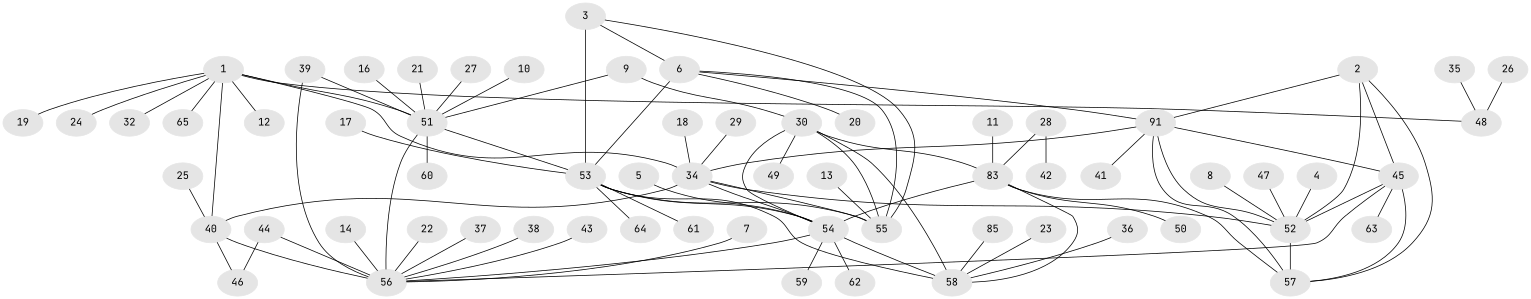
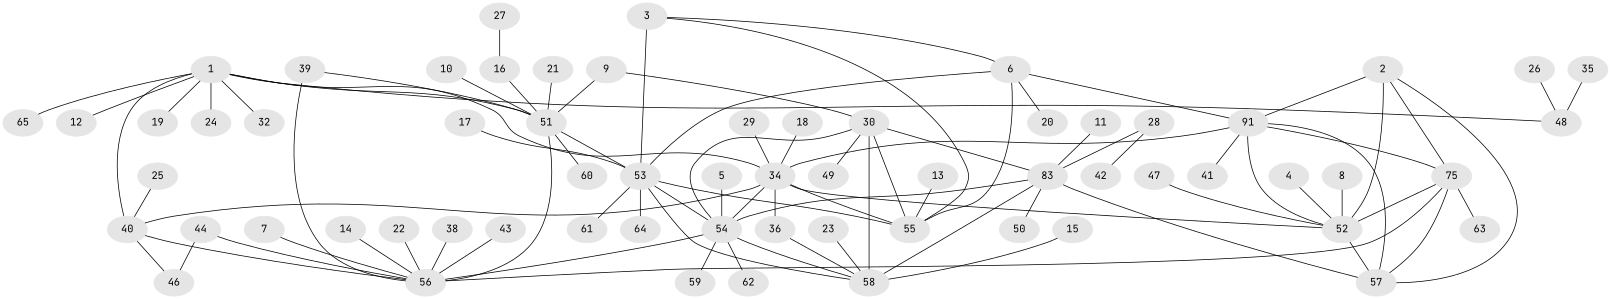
edge "27" -- "51": now "27" -- "16"
node "45": label "45" -> "75"
edge "34" -- "36": added
node "37": removed
node "85": label "85" -> "15"
